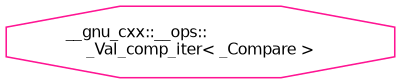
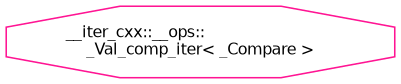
node "__gnu_cxx::__ops:: _Val_comp_iter< _Compare >": label "__gnu_cxx::__ops:: _Val_comp_iter< _Compare >" -> "__iter_cxx::__ops:: _Val_comp_iter< _Compare >"
